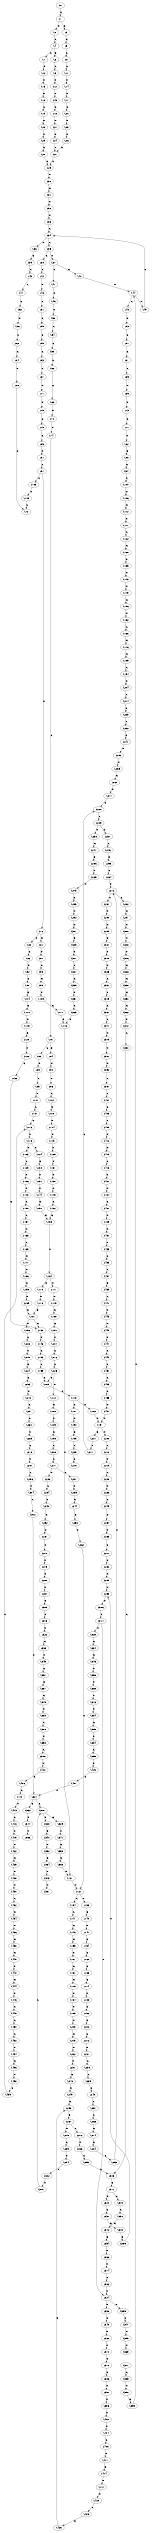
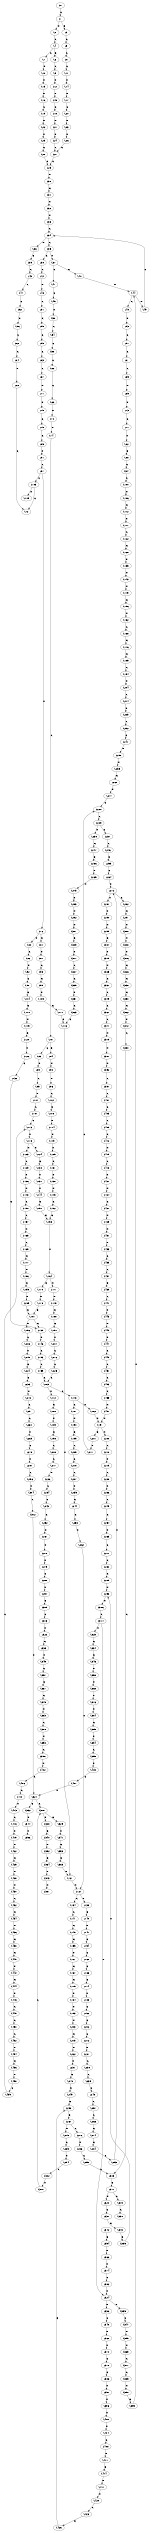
edge "S109" -> "S72": now "S103" -> "S72"
edge "S225" -> "S172": now "S165" -> "S172"
edge "S217" -> "S227": now "S218" -> "S227"
edge "S330" -> "S342": removed, label "G"
edge "S369" -> "S377": added, label "C"
